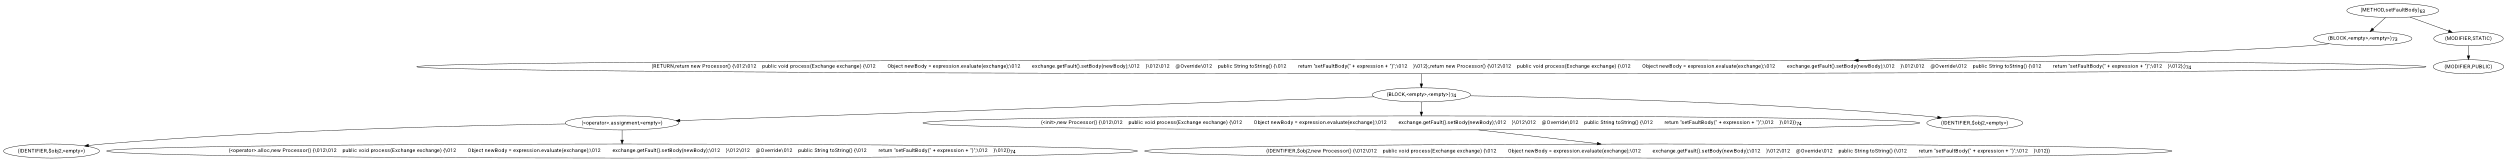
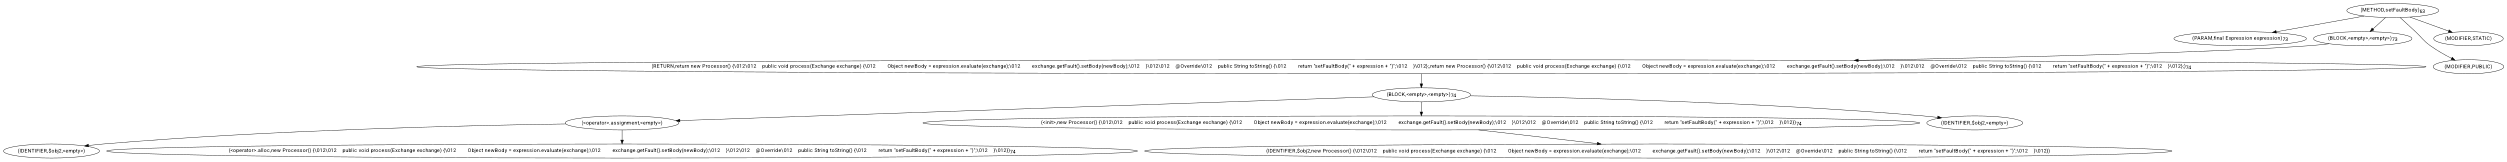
node "(PARAM,final Expression expression)": added
edge "(MODIFIER,STATIC)" -> "(MODIFIER,PUBLIC)": now "(METHOD,setFaultBody)" -> "(MODIFIER,PUBLIC)"
